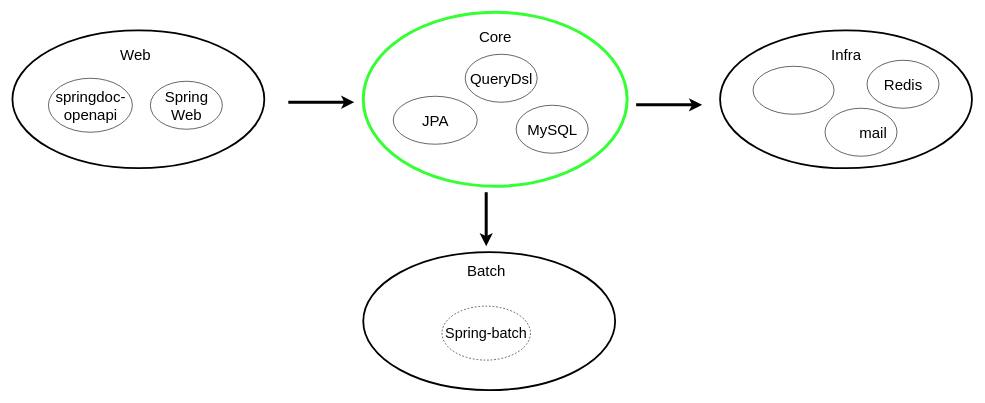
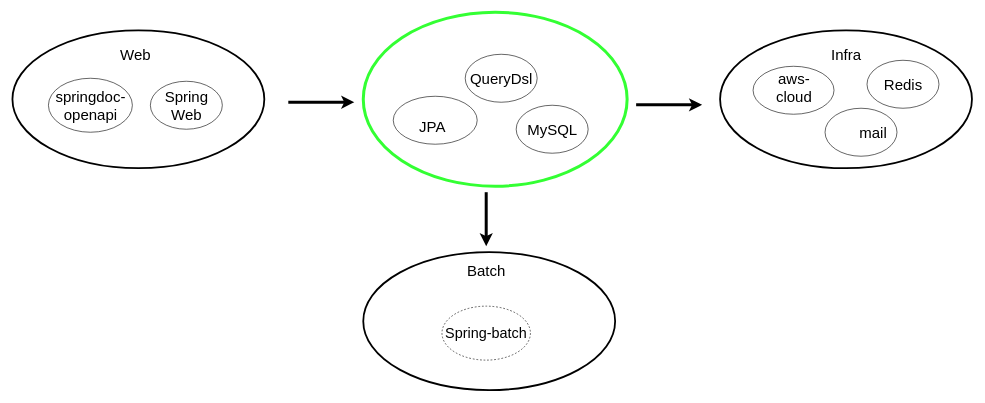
node "Core": removed
node "aws- cloud": added
node "JPA": moved (435, 120) -> (432, 126)
